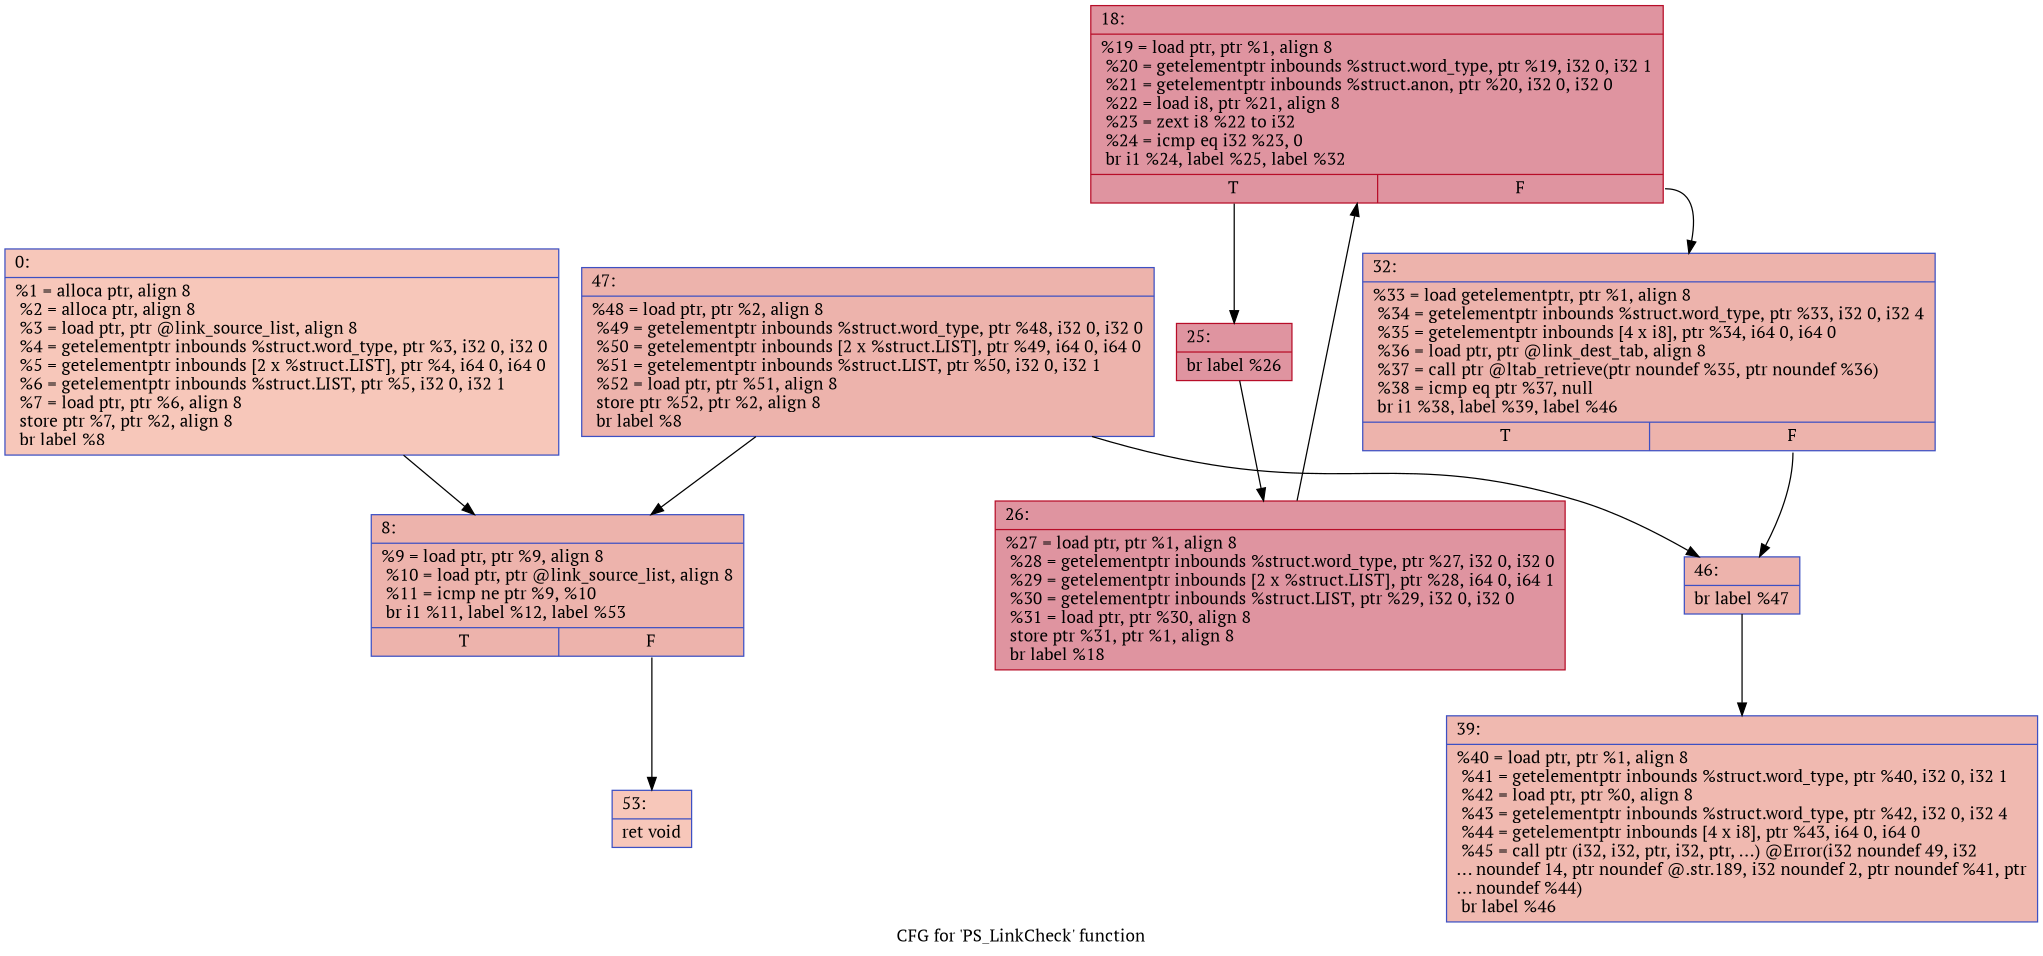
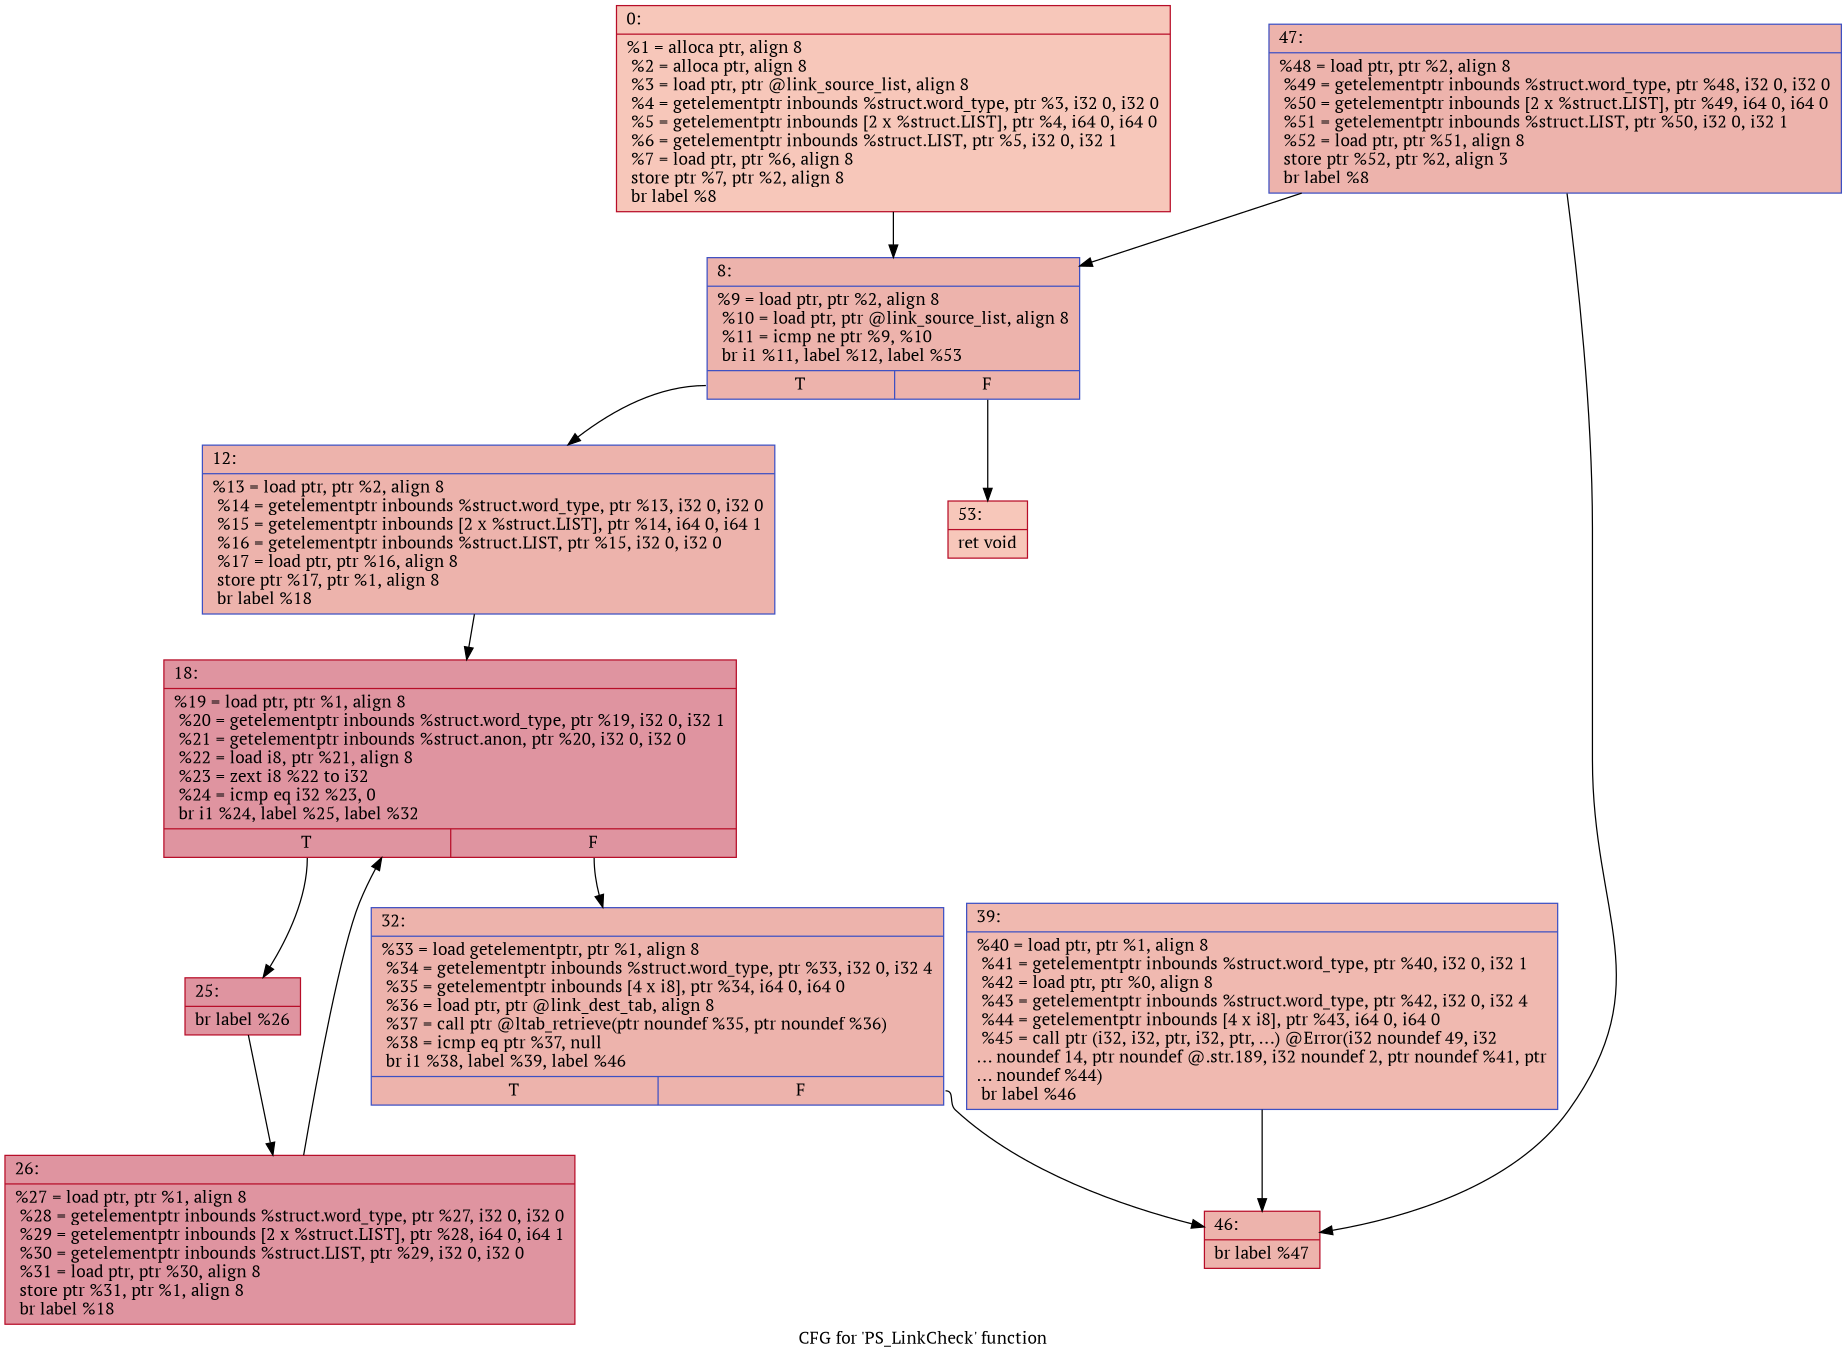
node "0:": color #3d50c3ff -> #b70d28ff
node "47:": text "store ptr %52, ptr %2, align 8" -> "store ptr %52, ptr %2, align 3"
node "12:": added
node "8:": text "%9 = load ptr, ptr %9, align 8" -> "%9 = load ptr, ptr %2, align 8"
node "46:": color #3d50c3ff -> #b70d28ff
edge "46:" -> "39:": reversed
node "53:": color #3d50c3ff -> #b70d28ff
